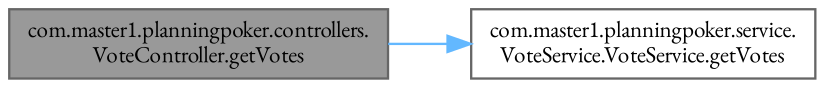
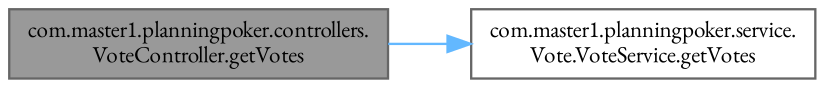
node "com.master1.planningpoker.service. VoteService.VoteService.getVotes": label "com.master1.planningpoker.service. VoteService.VoteService.getVotes" -> "com.master1.planningpoker.service. Vote.VoteService.getVotes"
